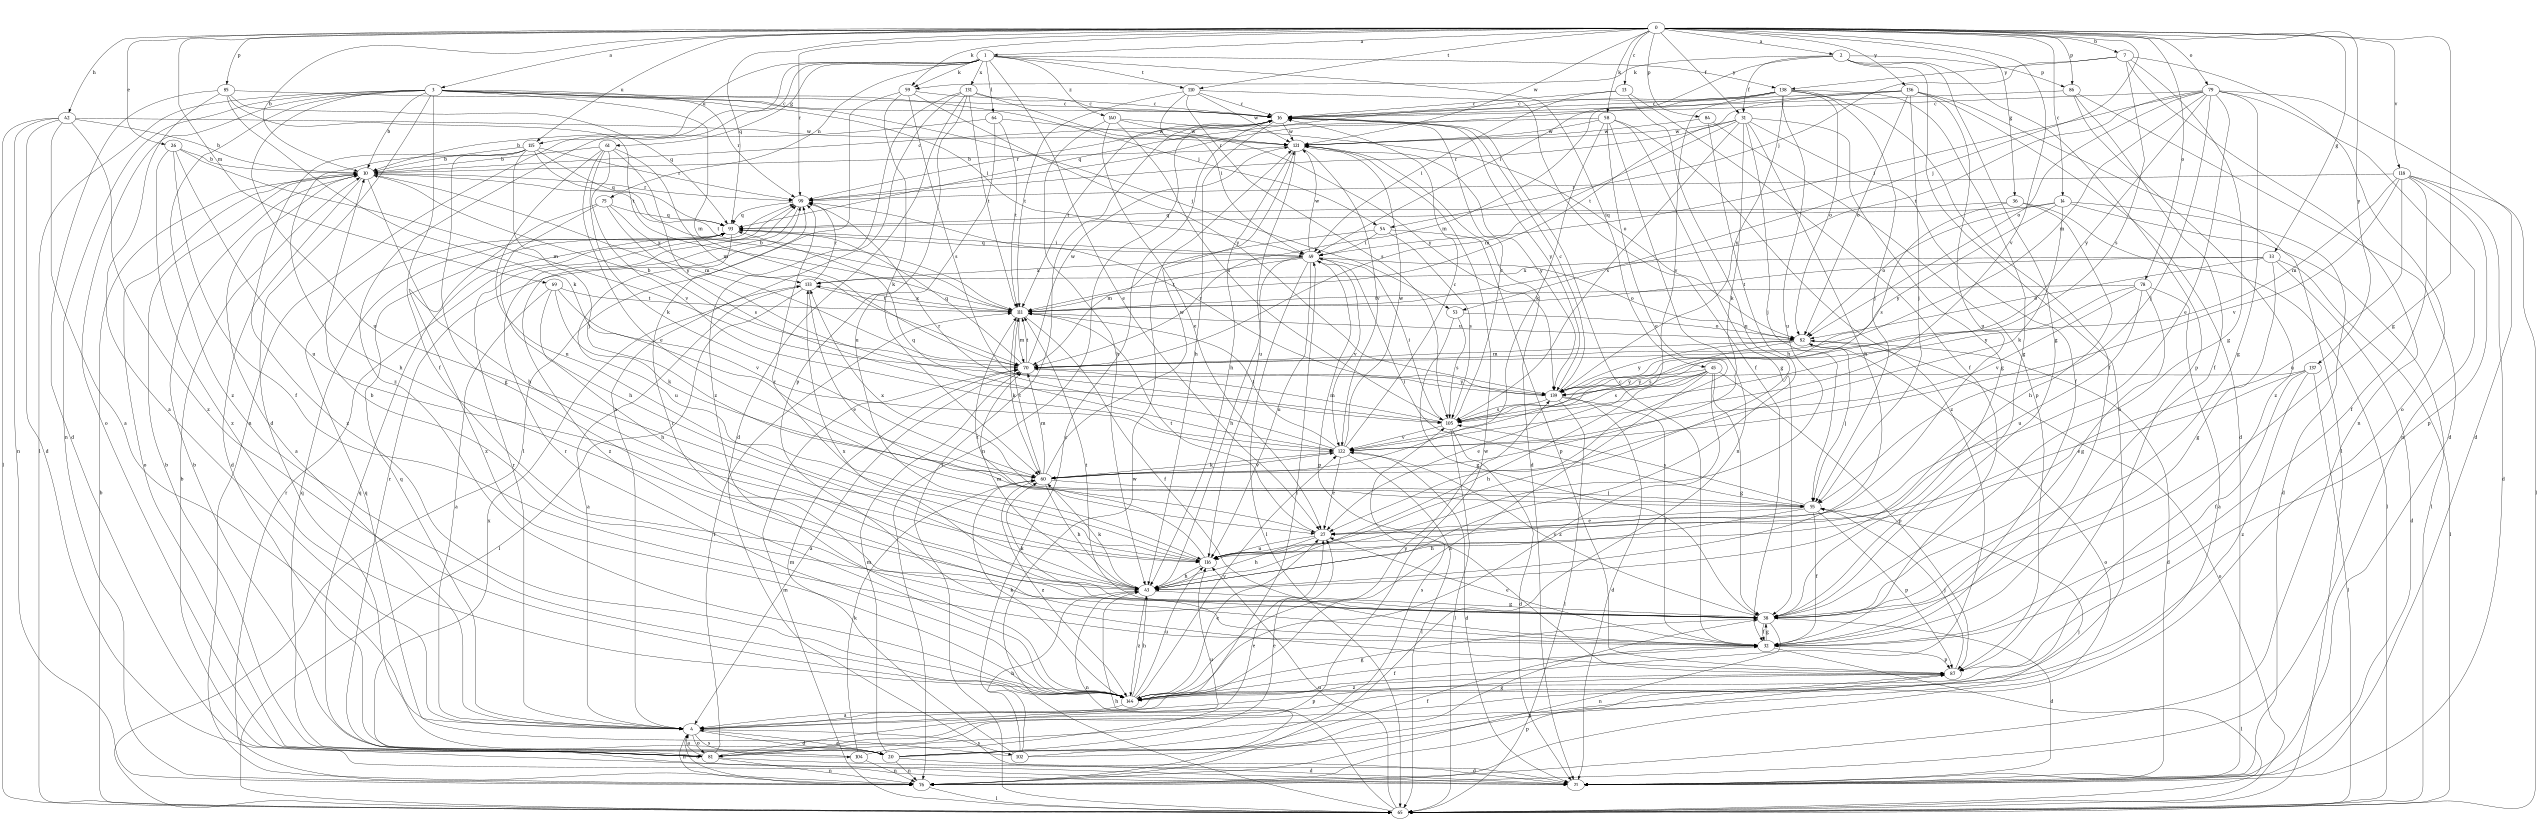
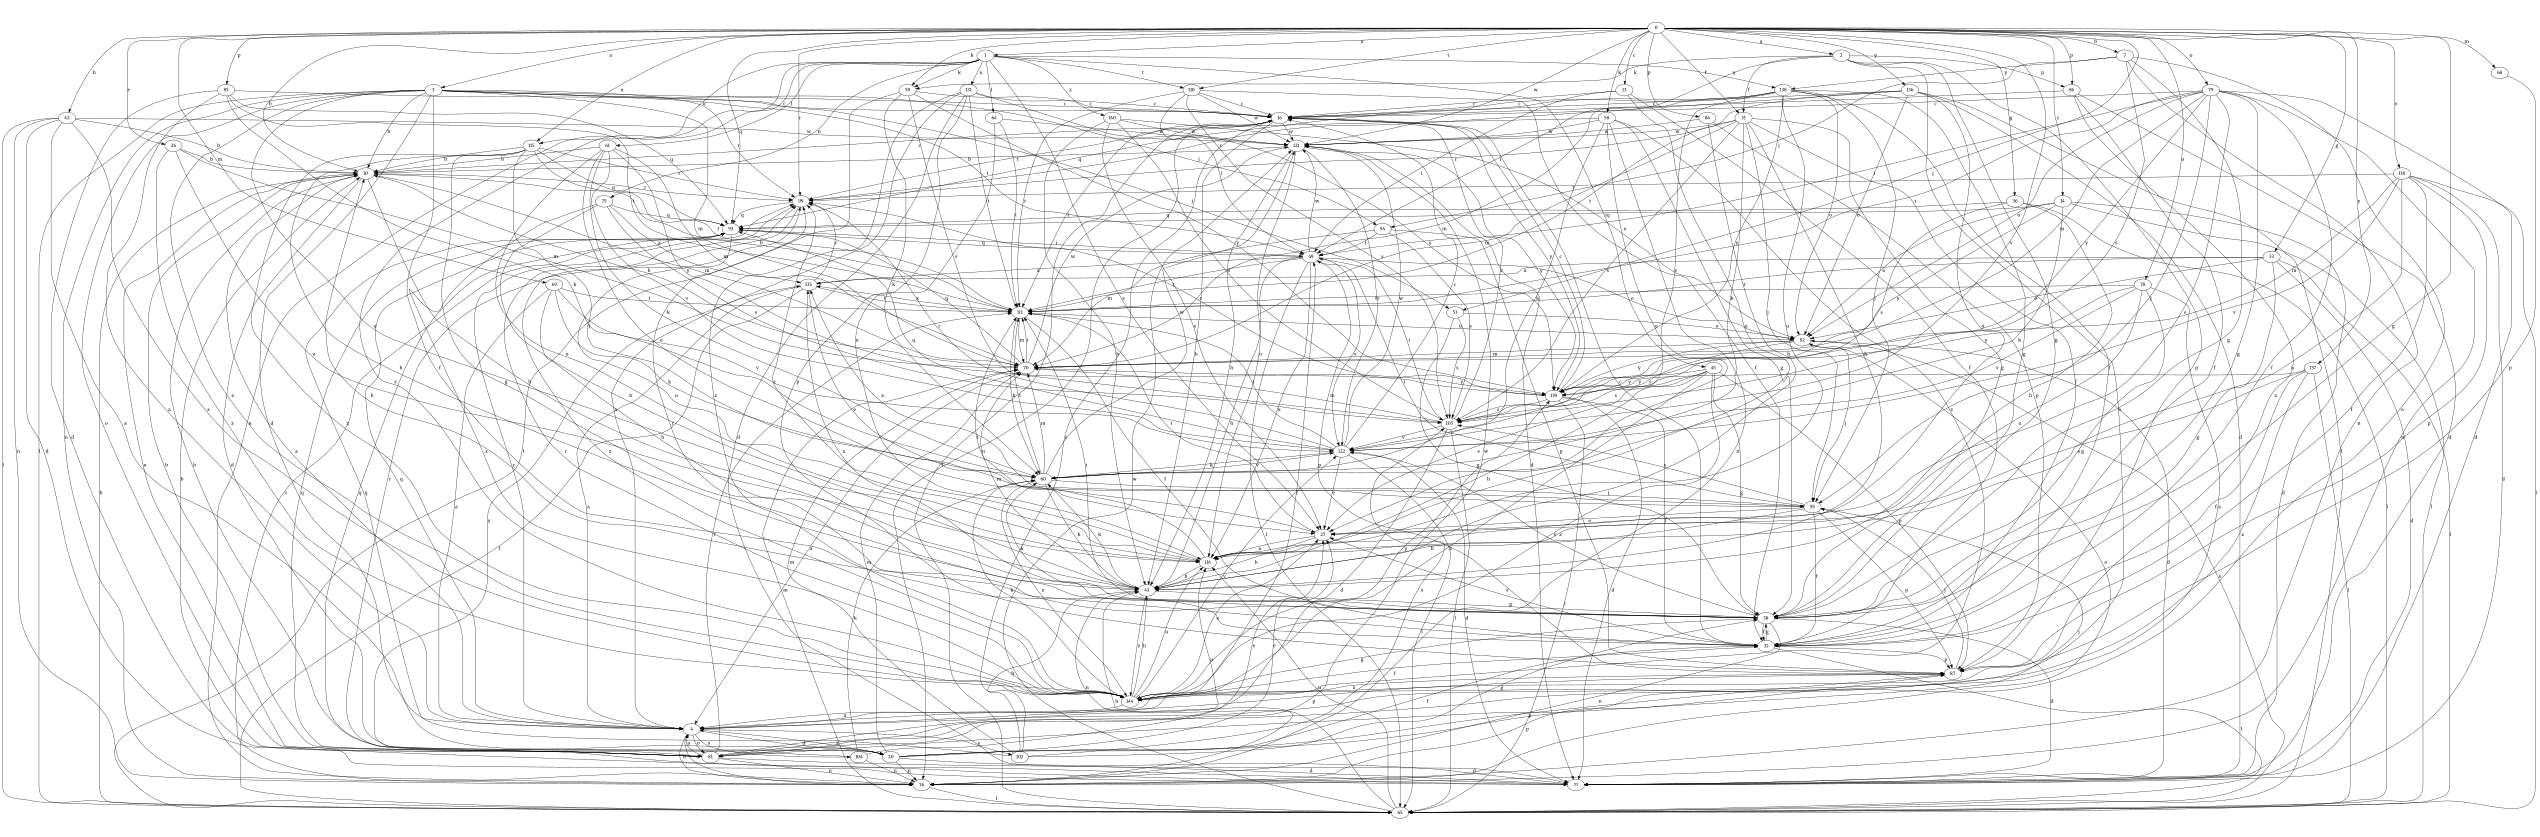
node "68": added
edge "1" -> "61": label "g" -> "l"
edge "64" -> "10": removed, label "b"
edge "136" -> "55": removed, label "j"
edge "105" -> "21": now "105" -> "81"
edge "26" -> "32": now "79" -> "32"
